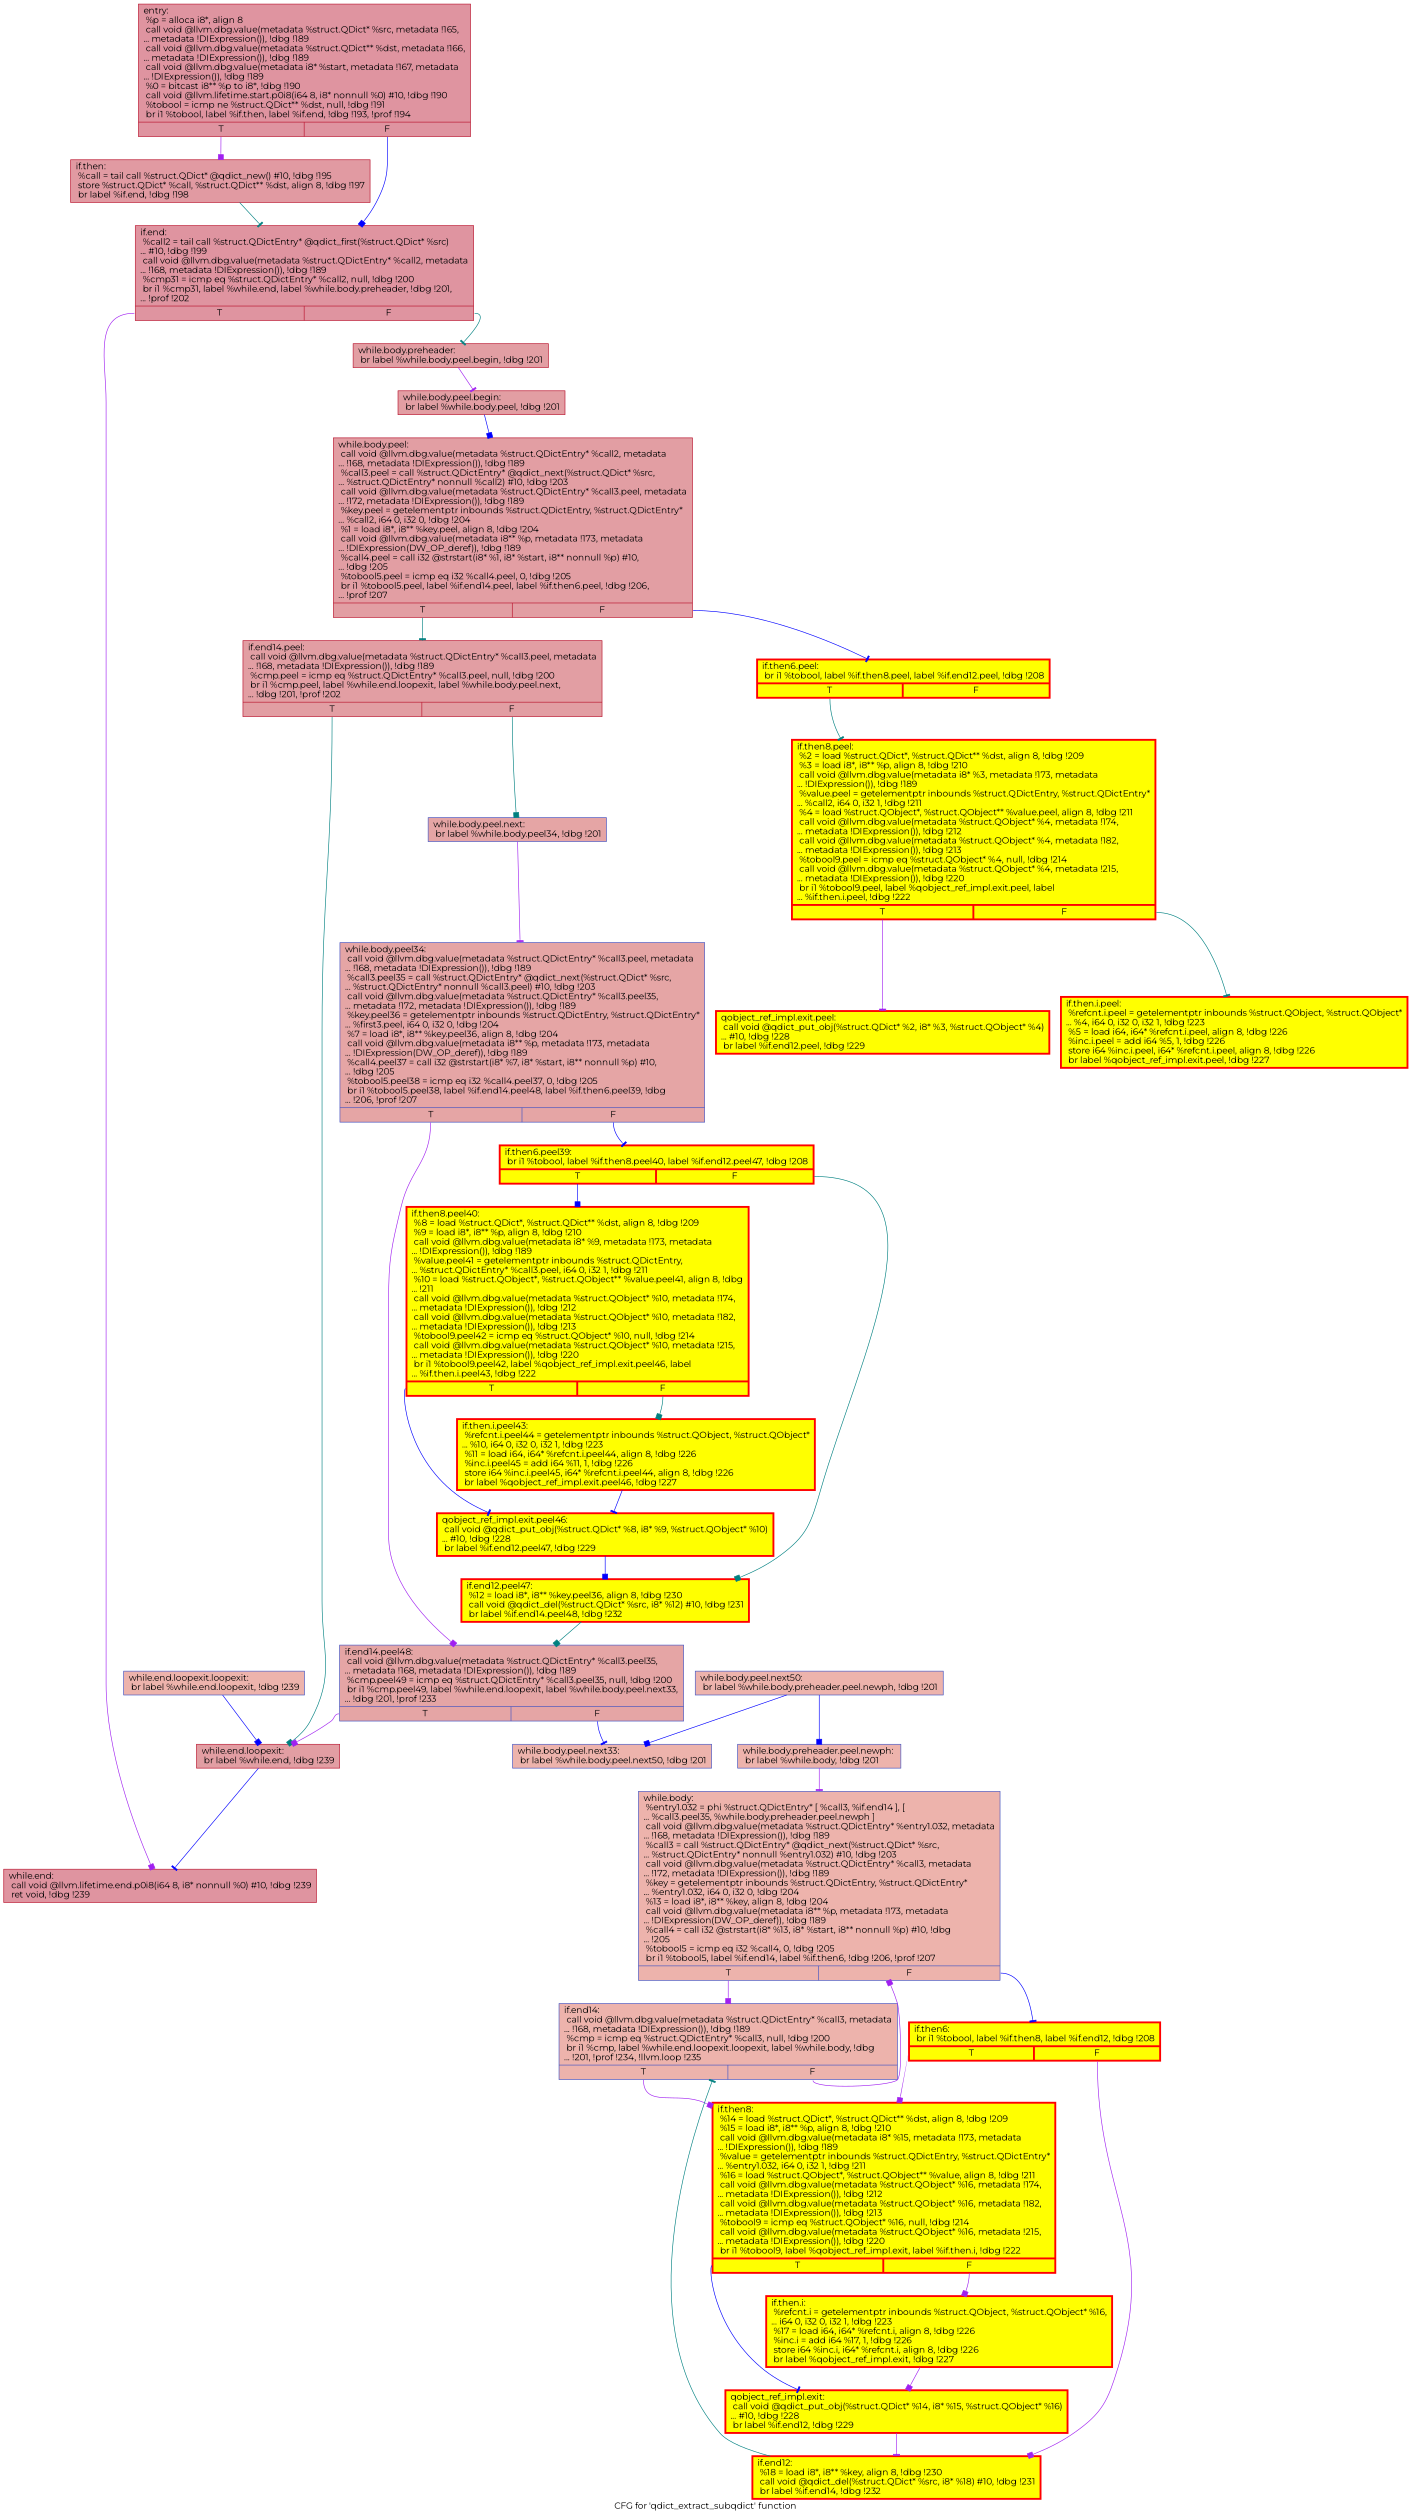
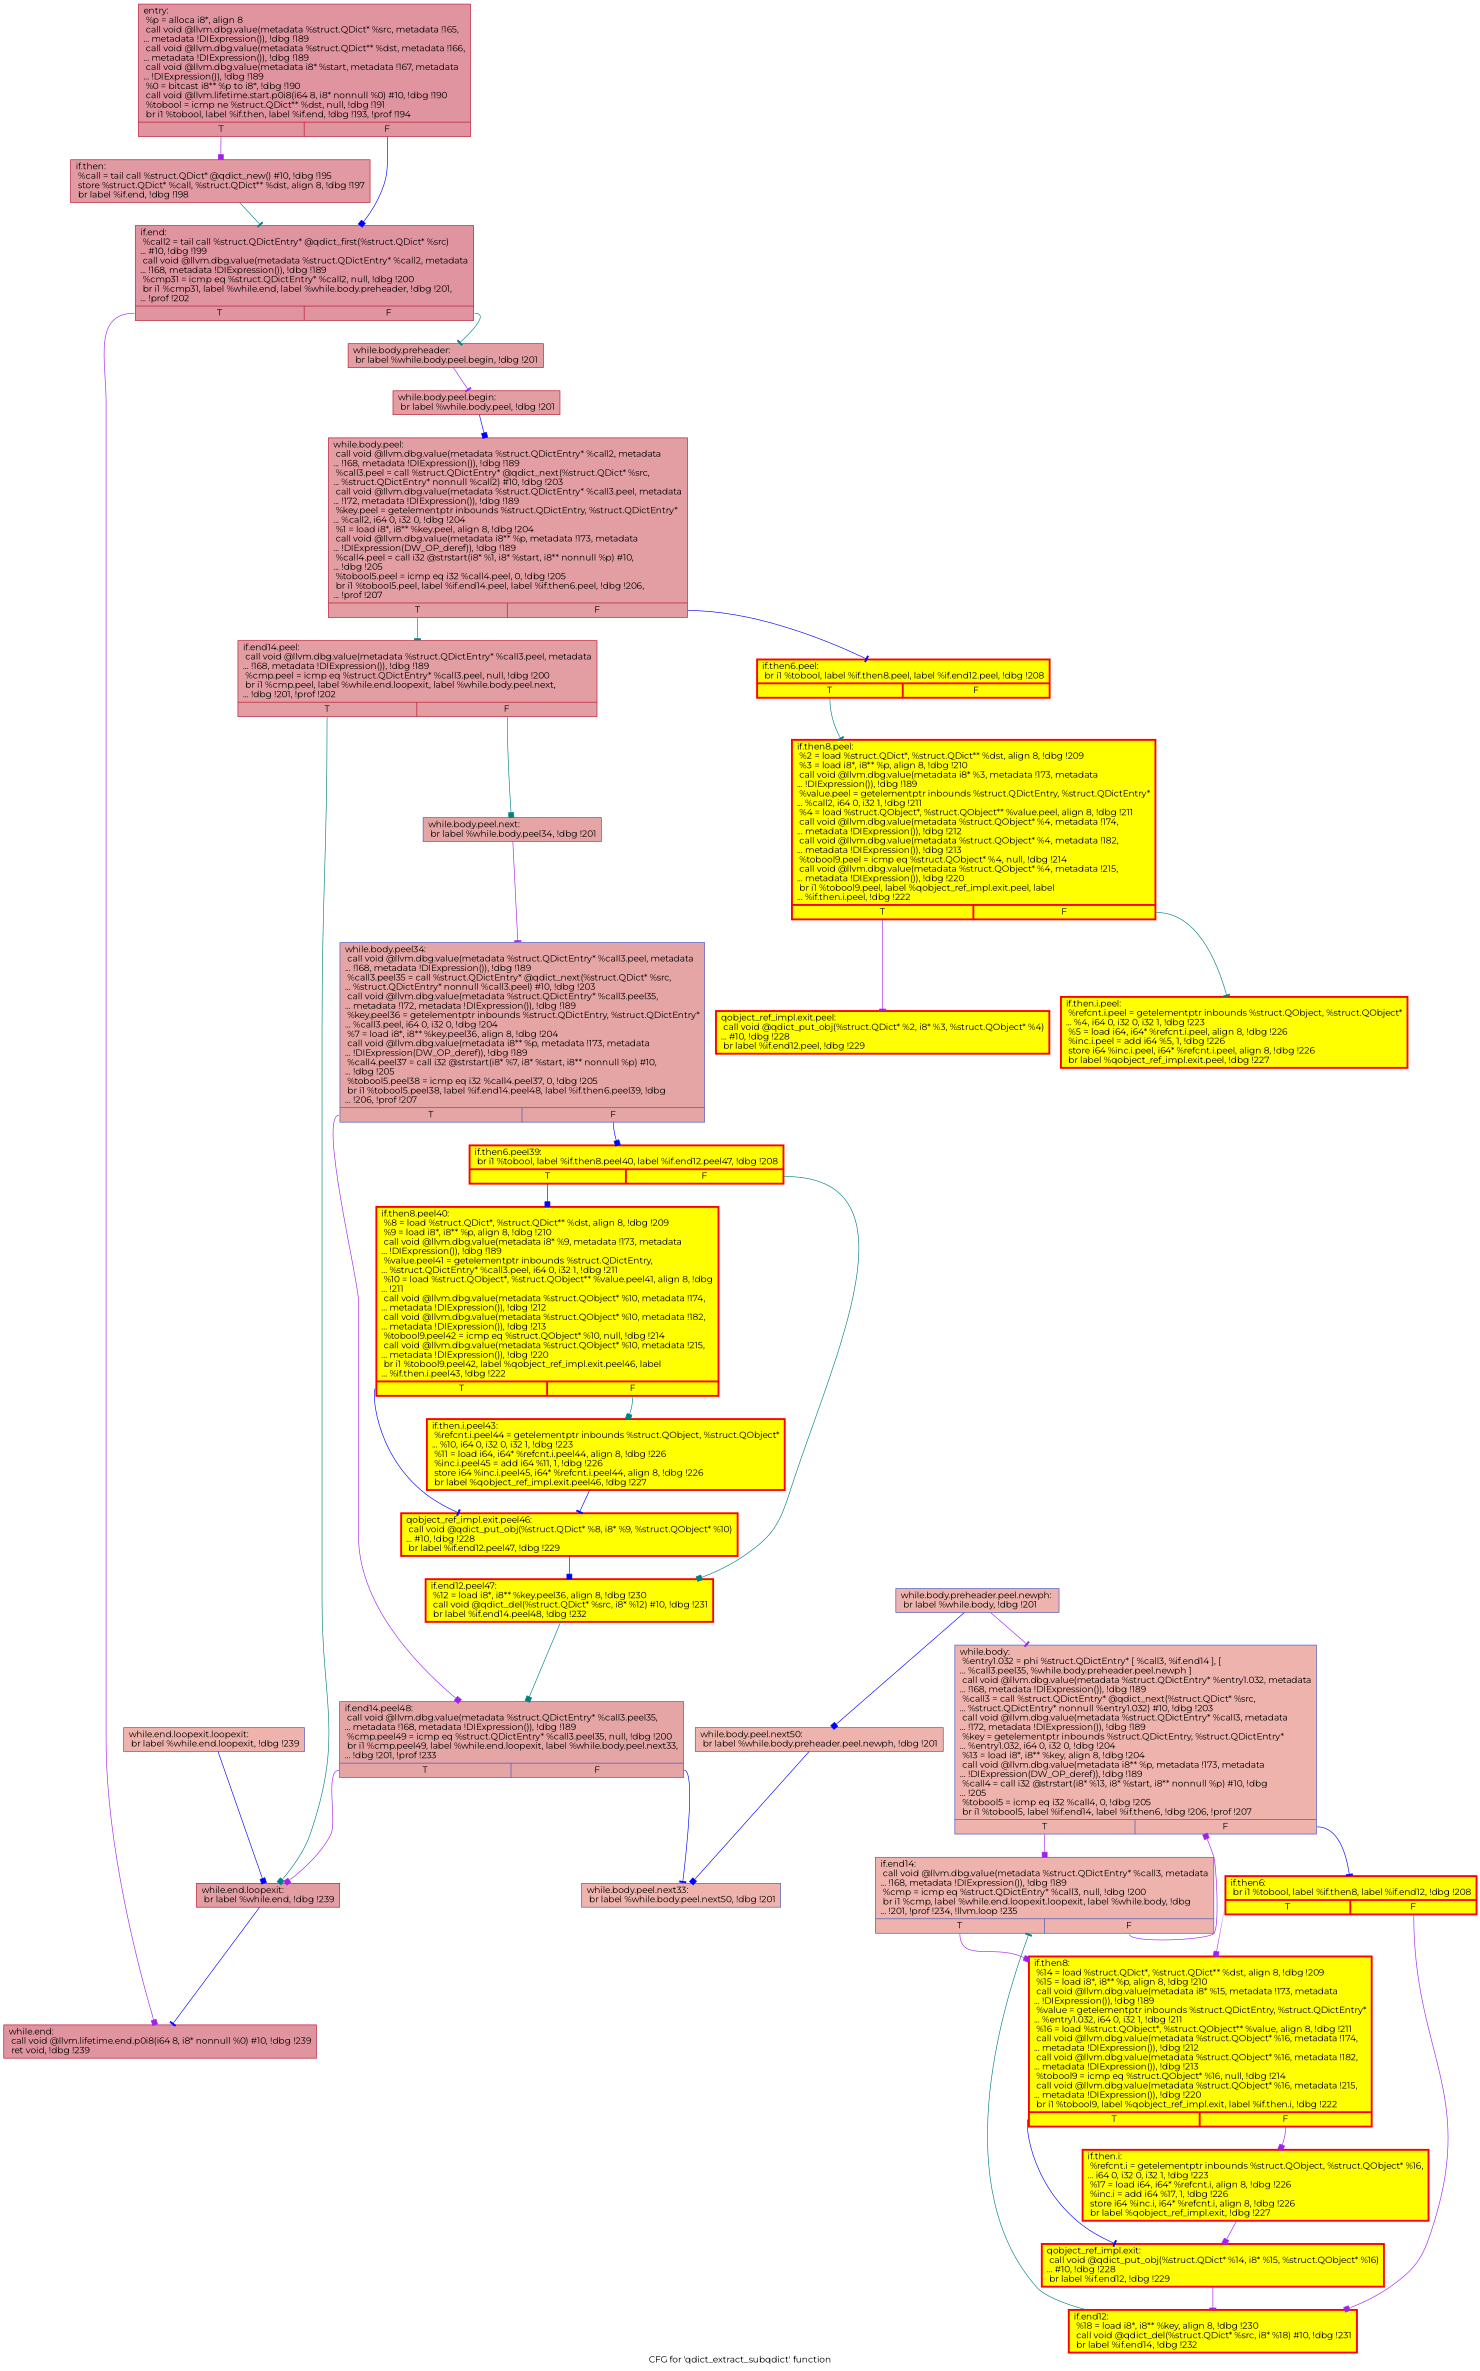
node "while.body.peel34:": text "... %first3.peel, i64 0, i32 0, !dbg !204" -> "... %call3.peel, i64 0, i32 0, !dbg !204"
edge "while.body.peel34:" -> "if.then6.peel39:": arrowhead tee -> box
edge "while.body.peel.next50:" -> "while.body.preheader.peel.newph:": reversed
